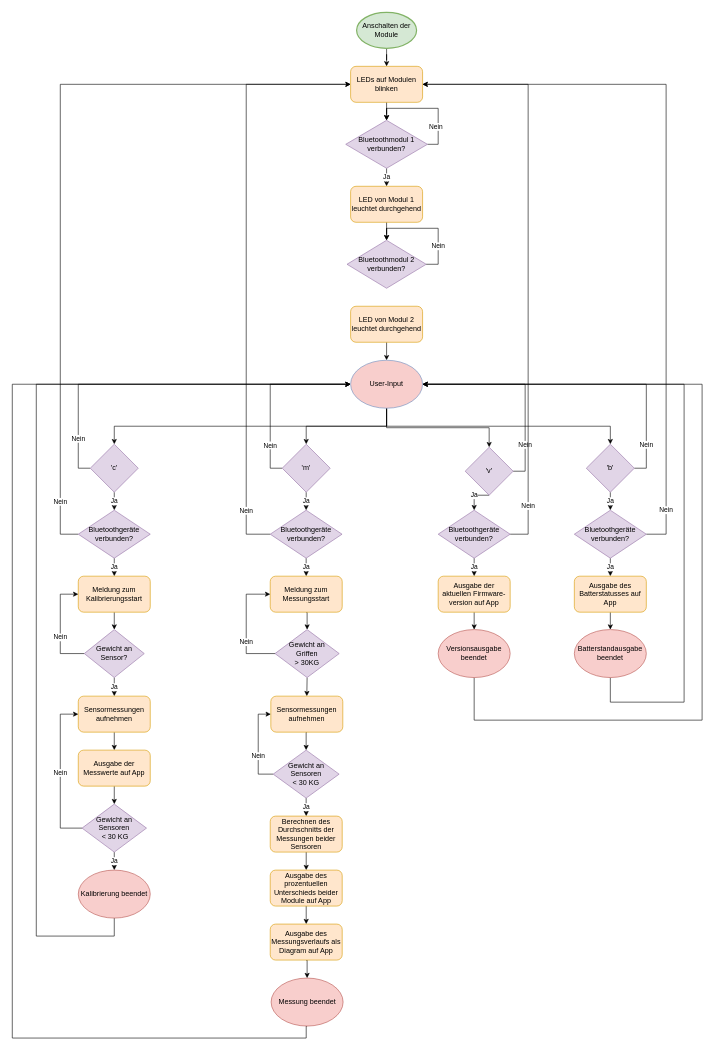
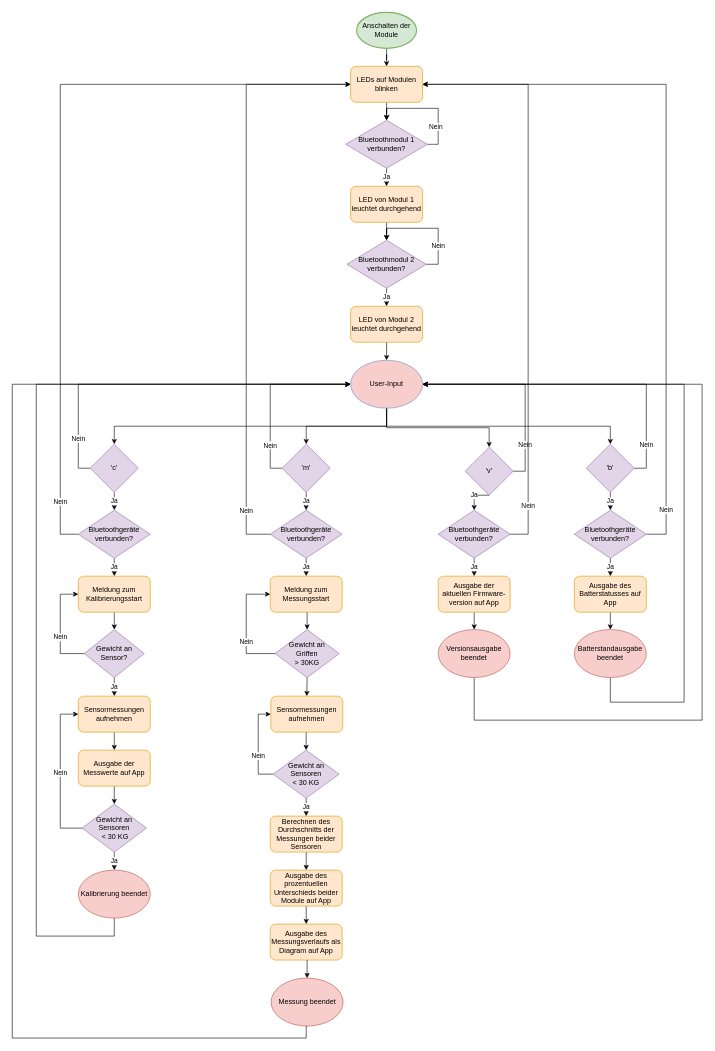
edge "Bluetoothmodul 2 verbunden?" -> "LED von Modul 2 leuchtet durchgehend": added, label "Ja"
